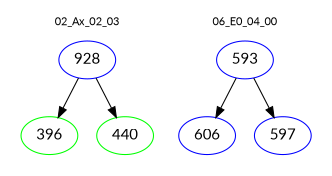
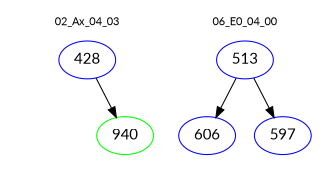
cluster "02_Ax_02_03": label "02_Ax_02_03" -> "02_Ax_04_03"
node "928": label "928" -> "428"
node "593": label "593" -> "513"
node "396": removed
node "440": label "440" -> "940"
